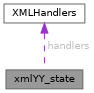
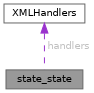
node "xmlYY_state": label "xmlYY_state" -> "state_state"
